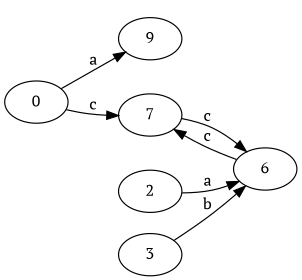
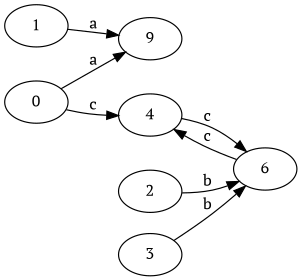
node "1": added
node "7": label "7" -> "4"
edge "2" -> "6": label "a" -> "b"
